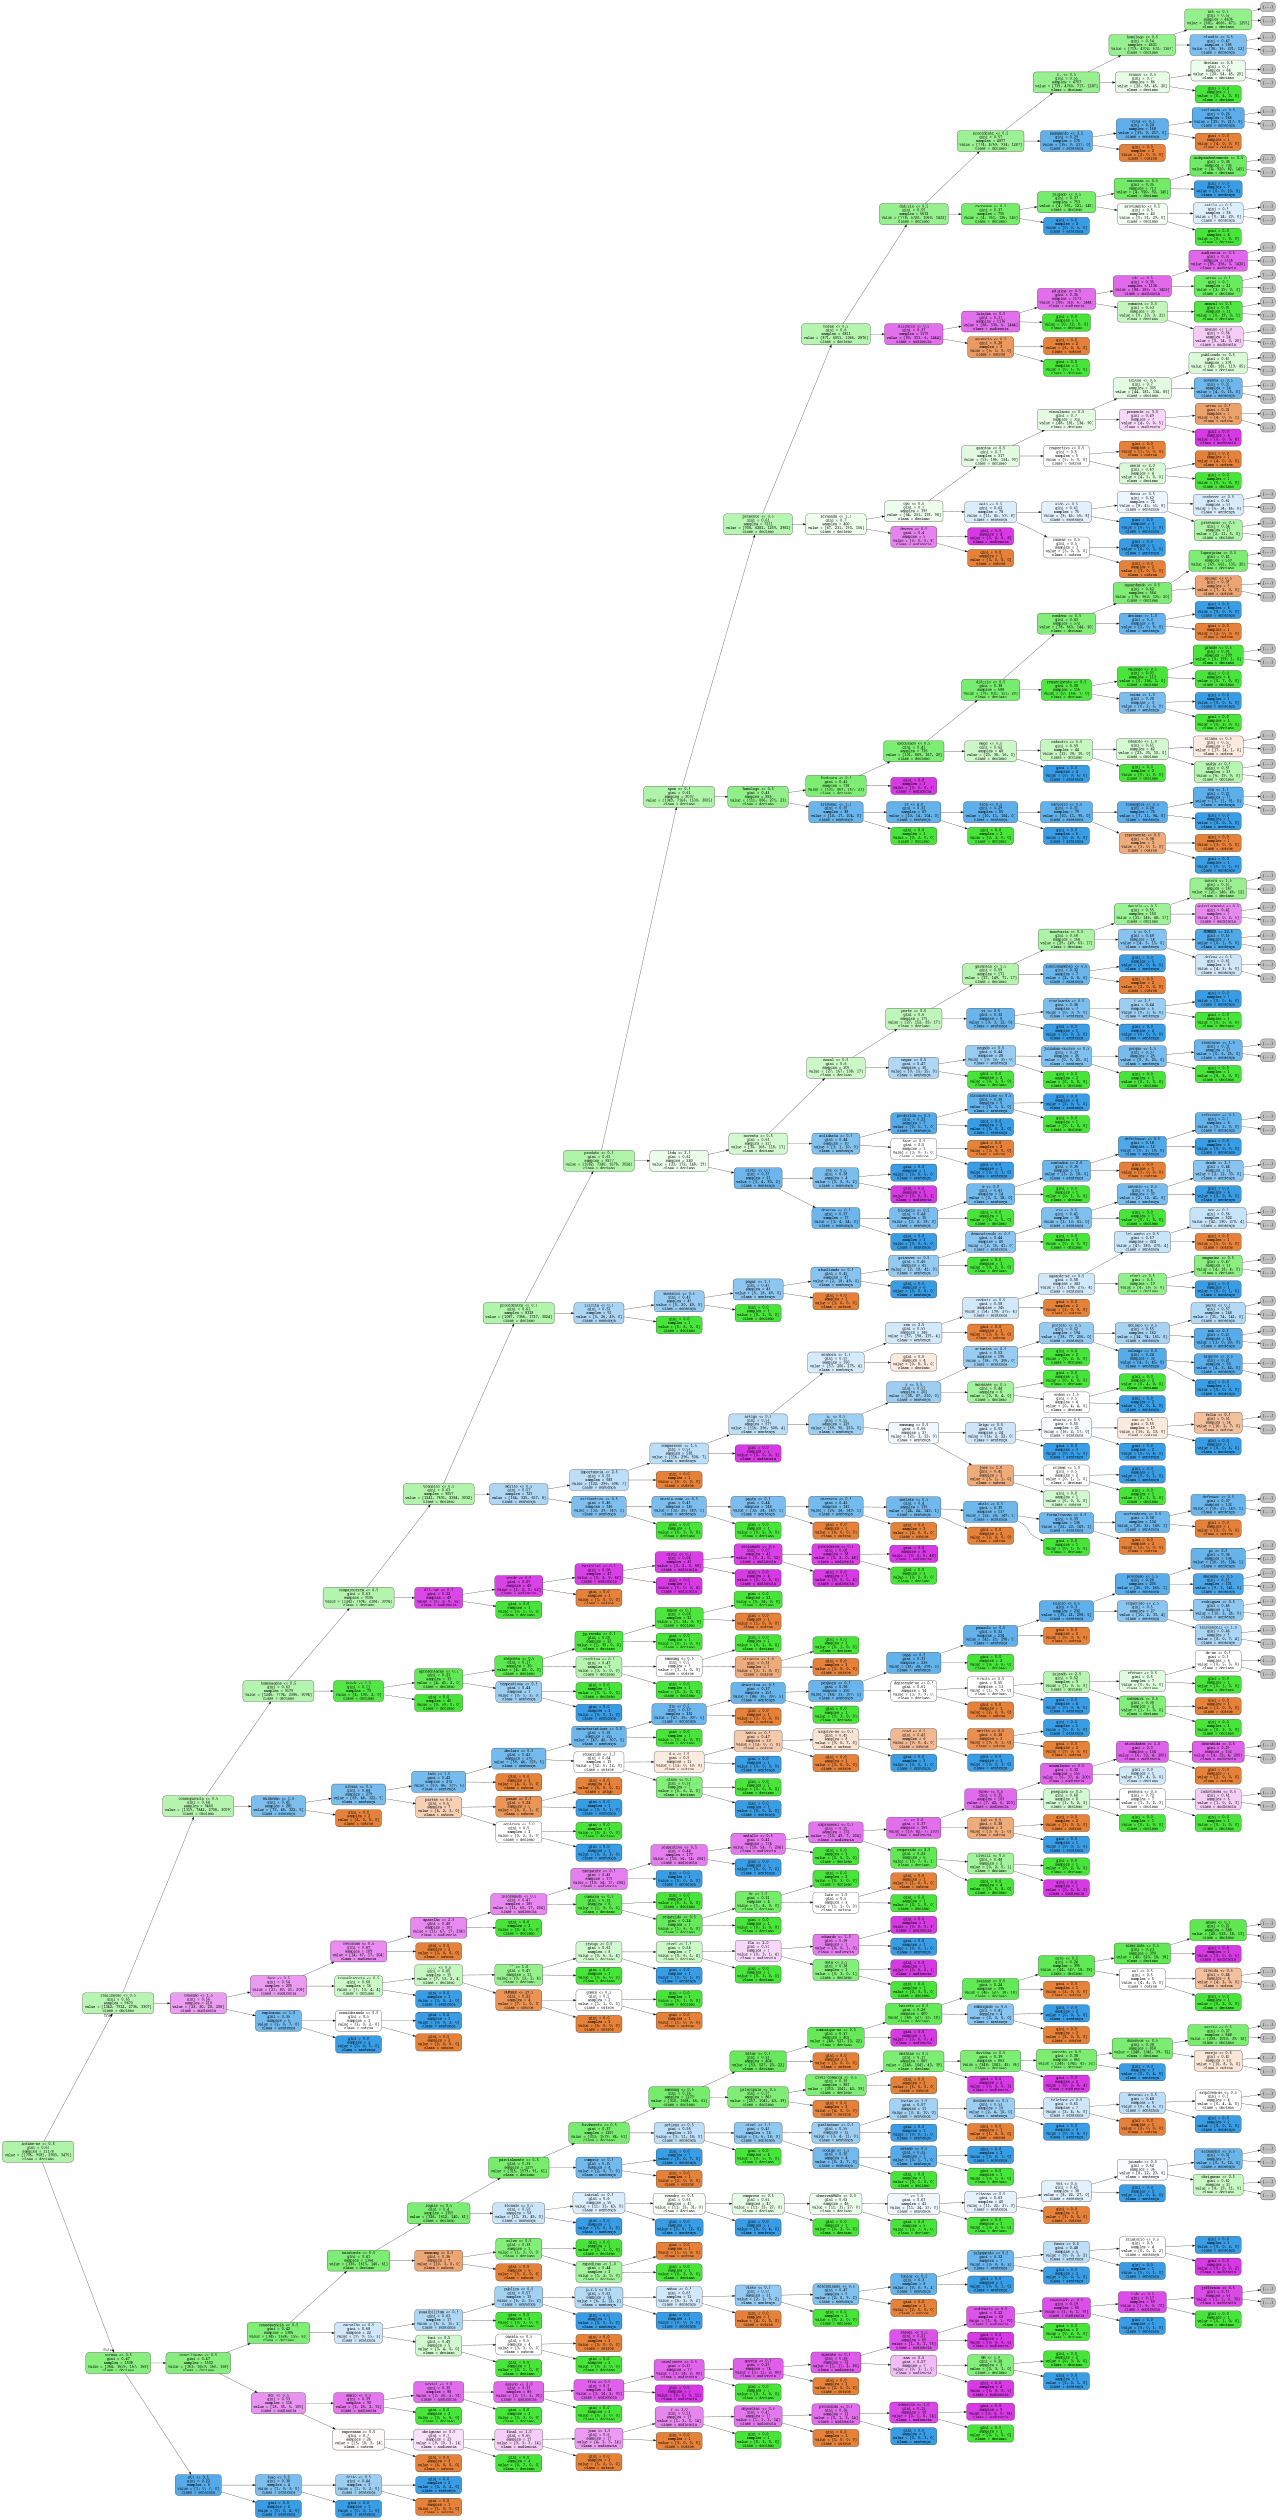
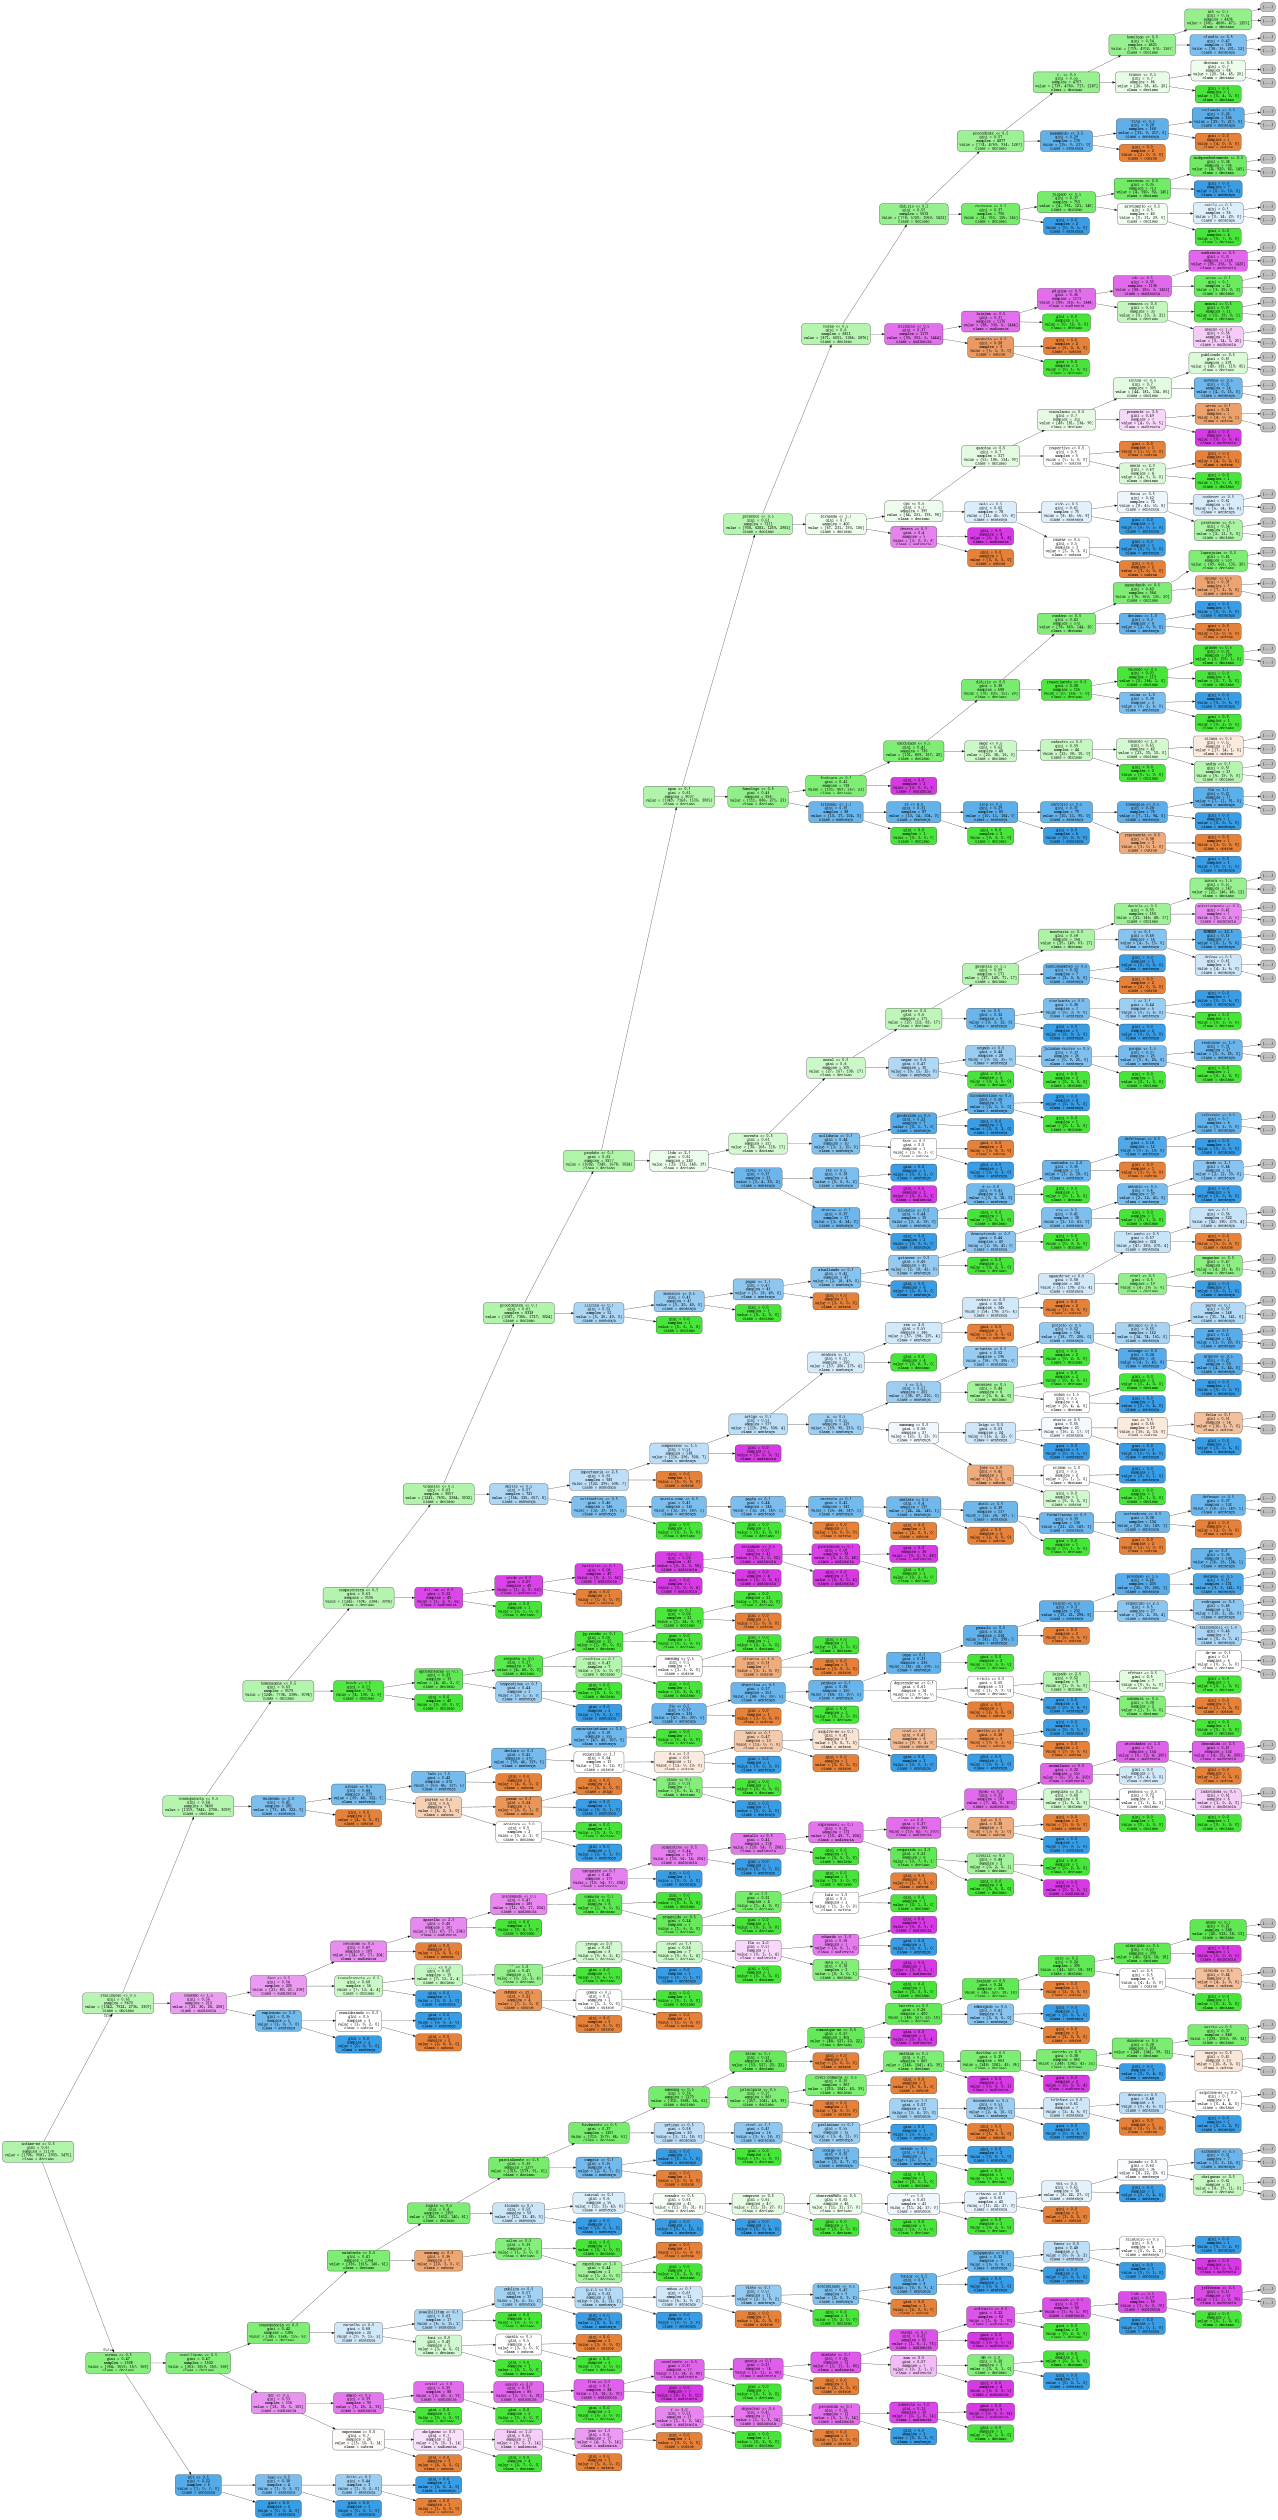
node "gini = 0.0 samples = 4 value = [0, 0, 6, 0] class = sentença": removed
node "gini = 0.0 samples = 4 value = [0, 8, 0, 0] class = decisao": fillcolor #fbeade -> #47e539
node "gini = 0.0 samples = 6 value = [9, 0, 0, 0] class = outros": removed
